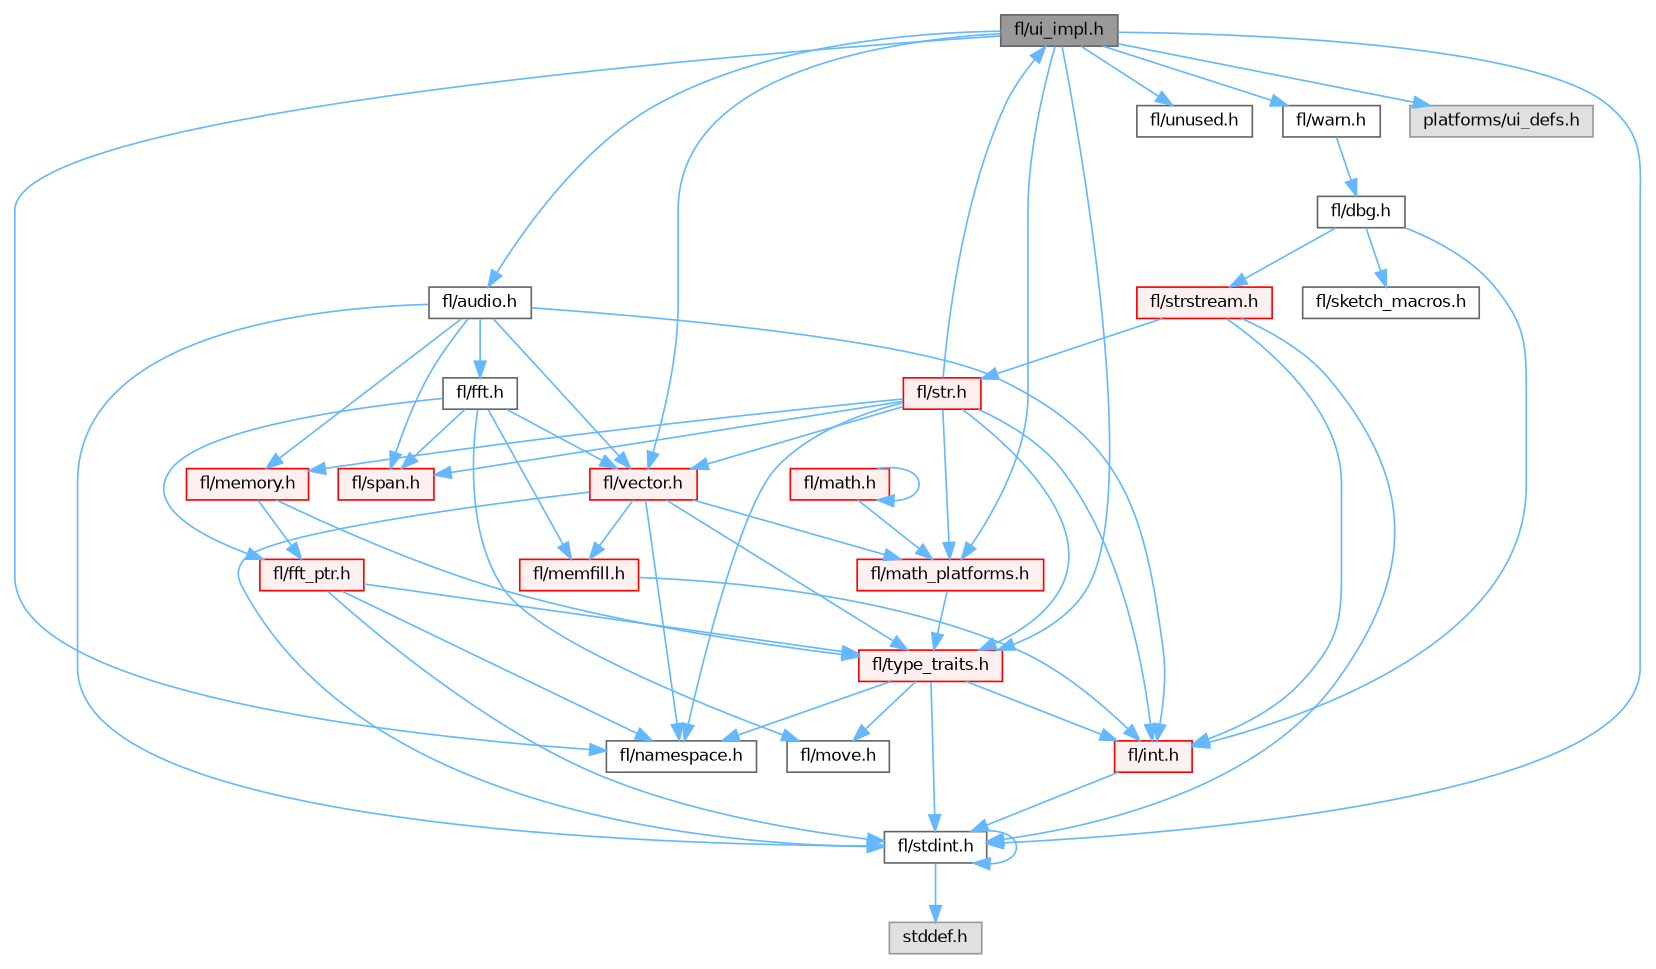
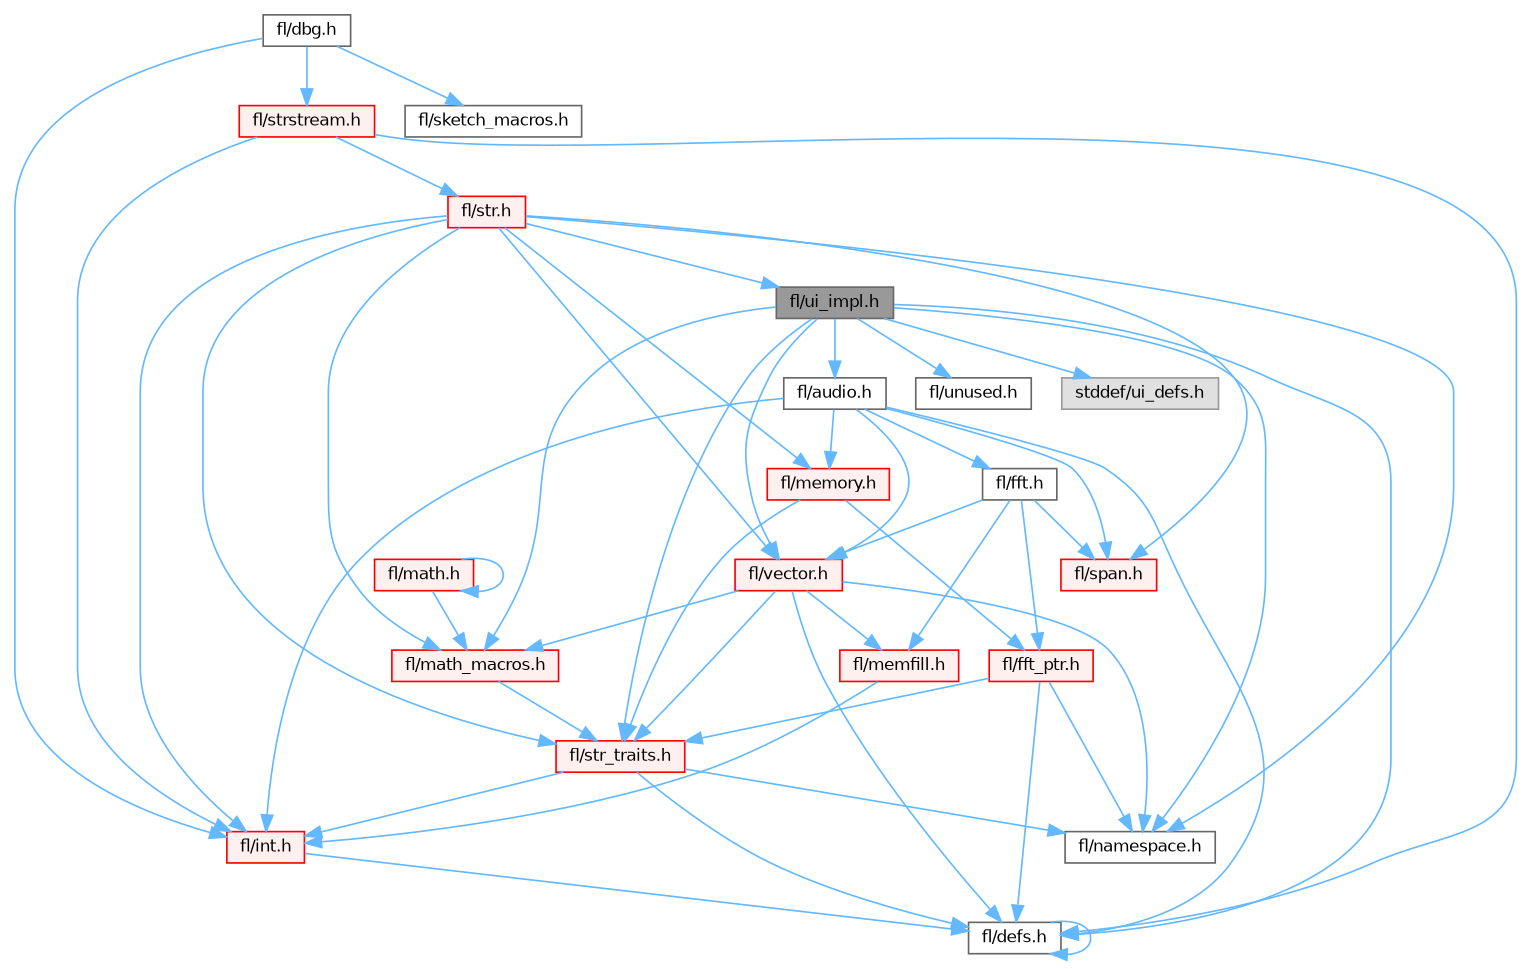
node "fl/warn.h": removed
node "platforms/ui_defs.h": label "platforms/ui_defs.h" -> "stddef/ui_defs.h"
node "fl/math_platforms.h": label "fl/math_platforms.h" -> "fl/math_macros.h"
node "fl/type_traits.h": label "fl/type_traits.h" -> "fl/str_traits.h"
node "fl/move.h": removed
node "fl/stdint.h": label "fl/stdint.h" -> "fl/defs.h"
node "stddef.h": removed
